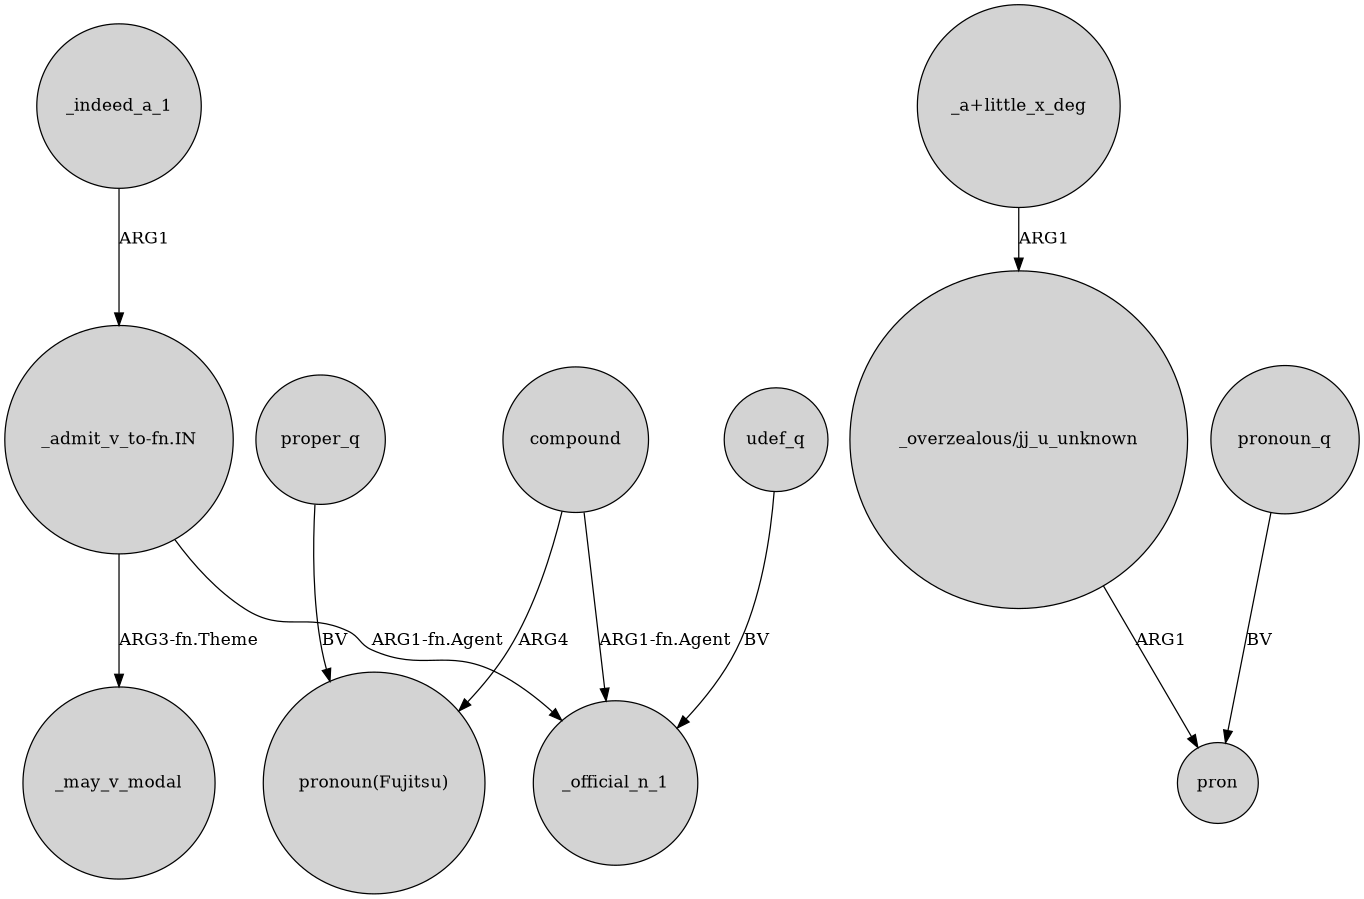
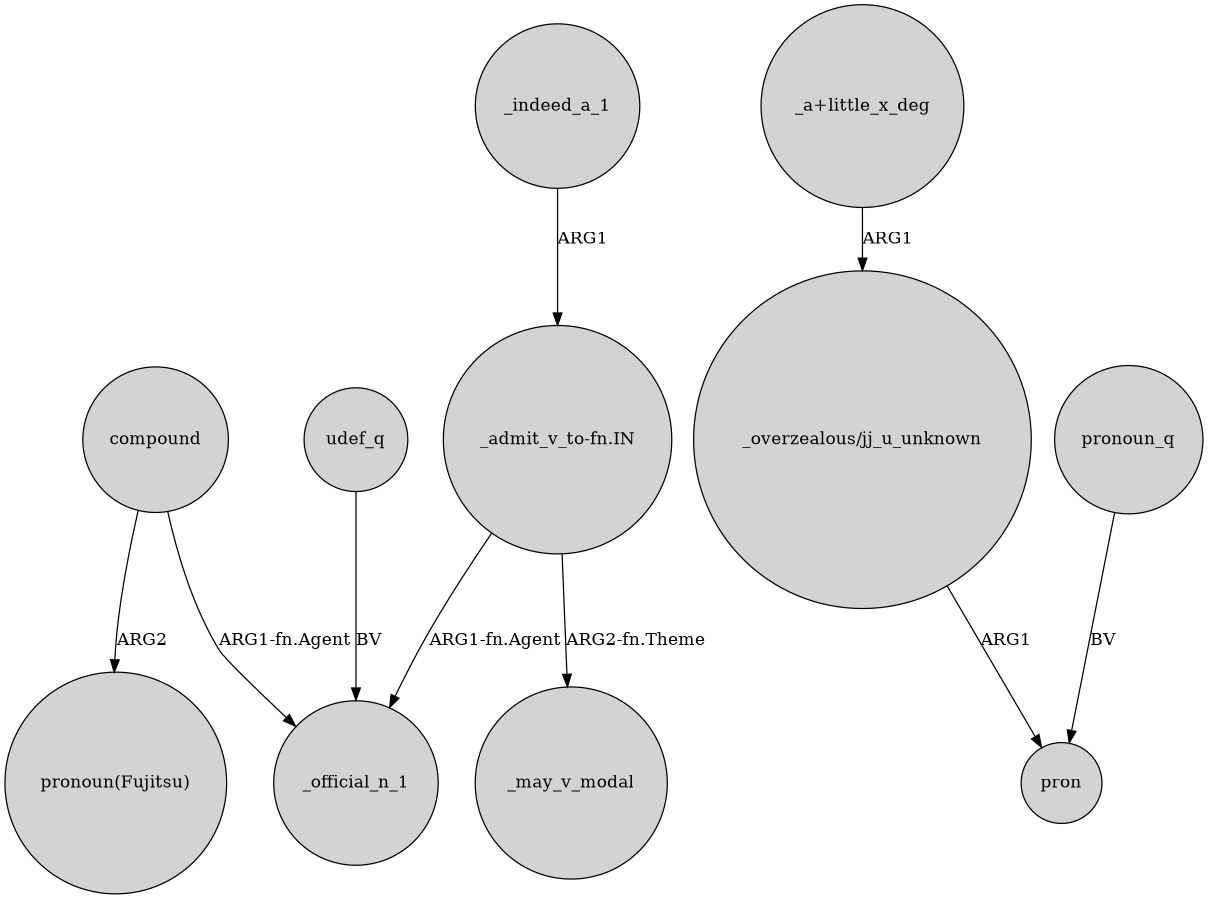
node "proper_q": removed
edge "_admit_v_to-fn.IN" -> "_may_v_modal": label "ARG3-fn.Theme" -> "ARG2-fn.Theme"
edge "compound" -> "pronoun(Fujitsu)": label "ARG4" -> "ARG2"
